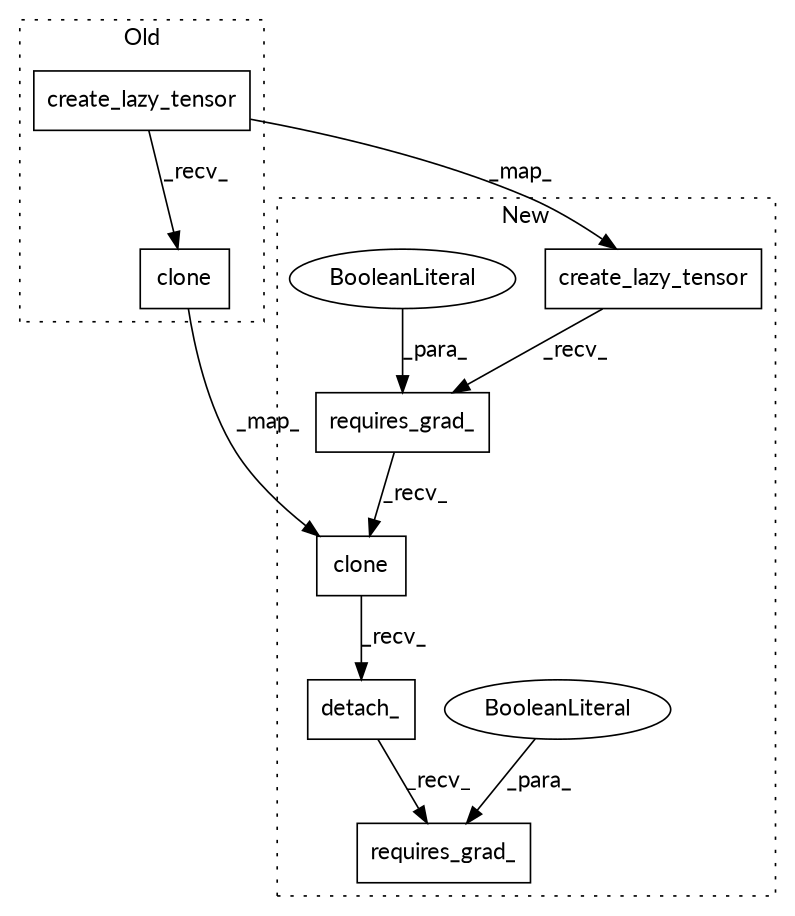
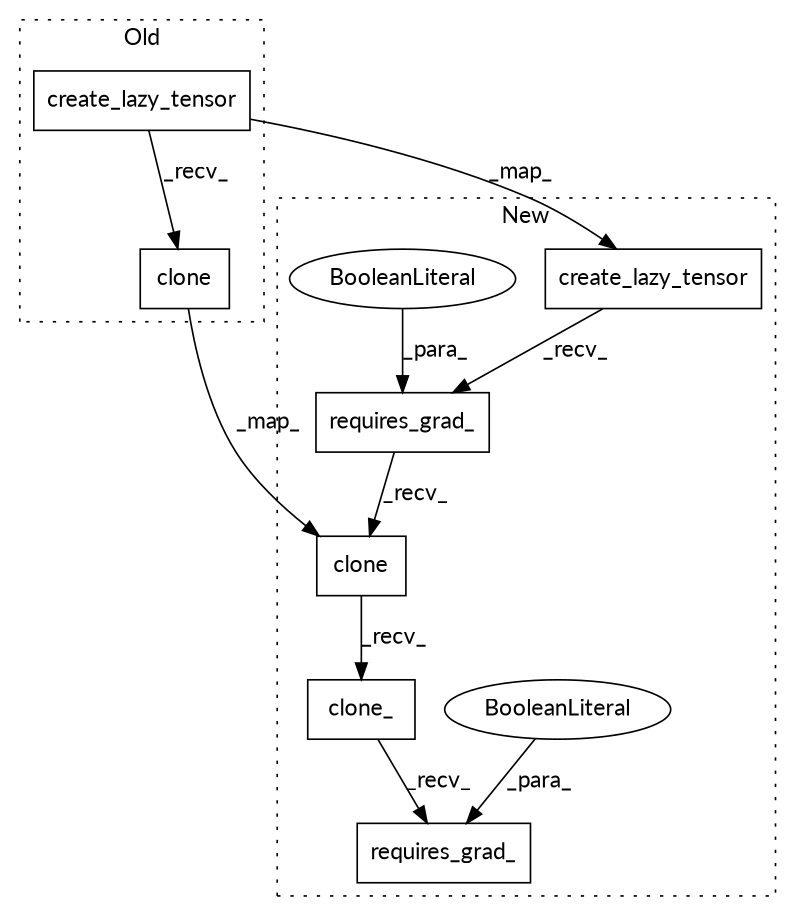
node "detach_": label "detach_" -> "clone_"
